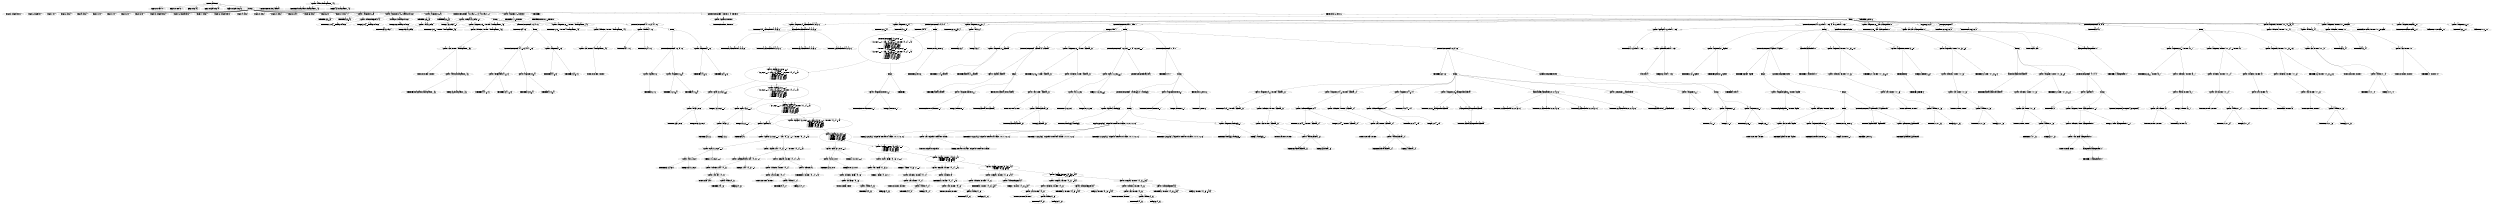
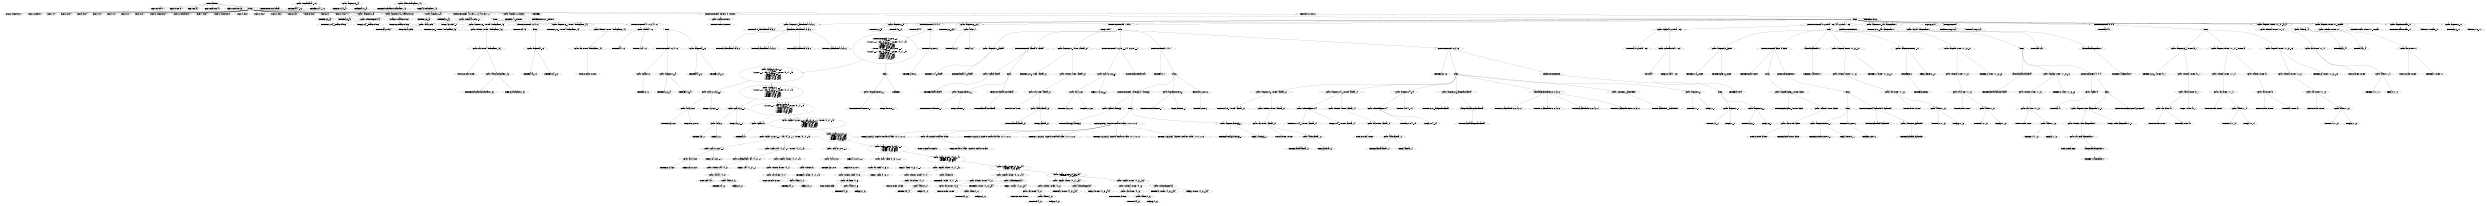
node "(CONTROL_STRUCTURE,if ( a4 <= v15 ),if ( a4 <= v15 ))": removed
node "(IDENTIFIER,v18,cache_scan_free(v20, v27, a3, v18))": label "(IDENTIFIER,v18,cache_scan_free(v20, v27, a3, v18))" -> "(IDENTIFIER,v18,cache_operator_free(v20, v27, a3, v18))"
